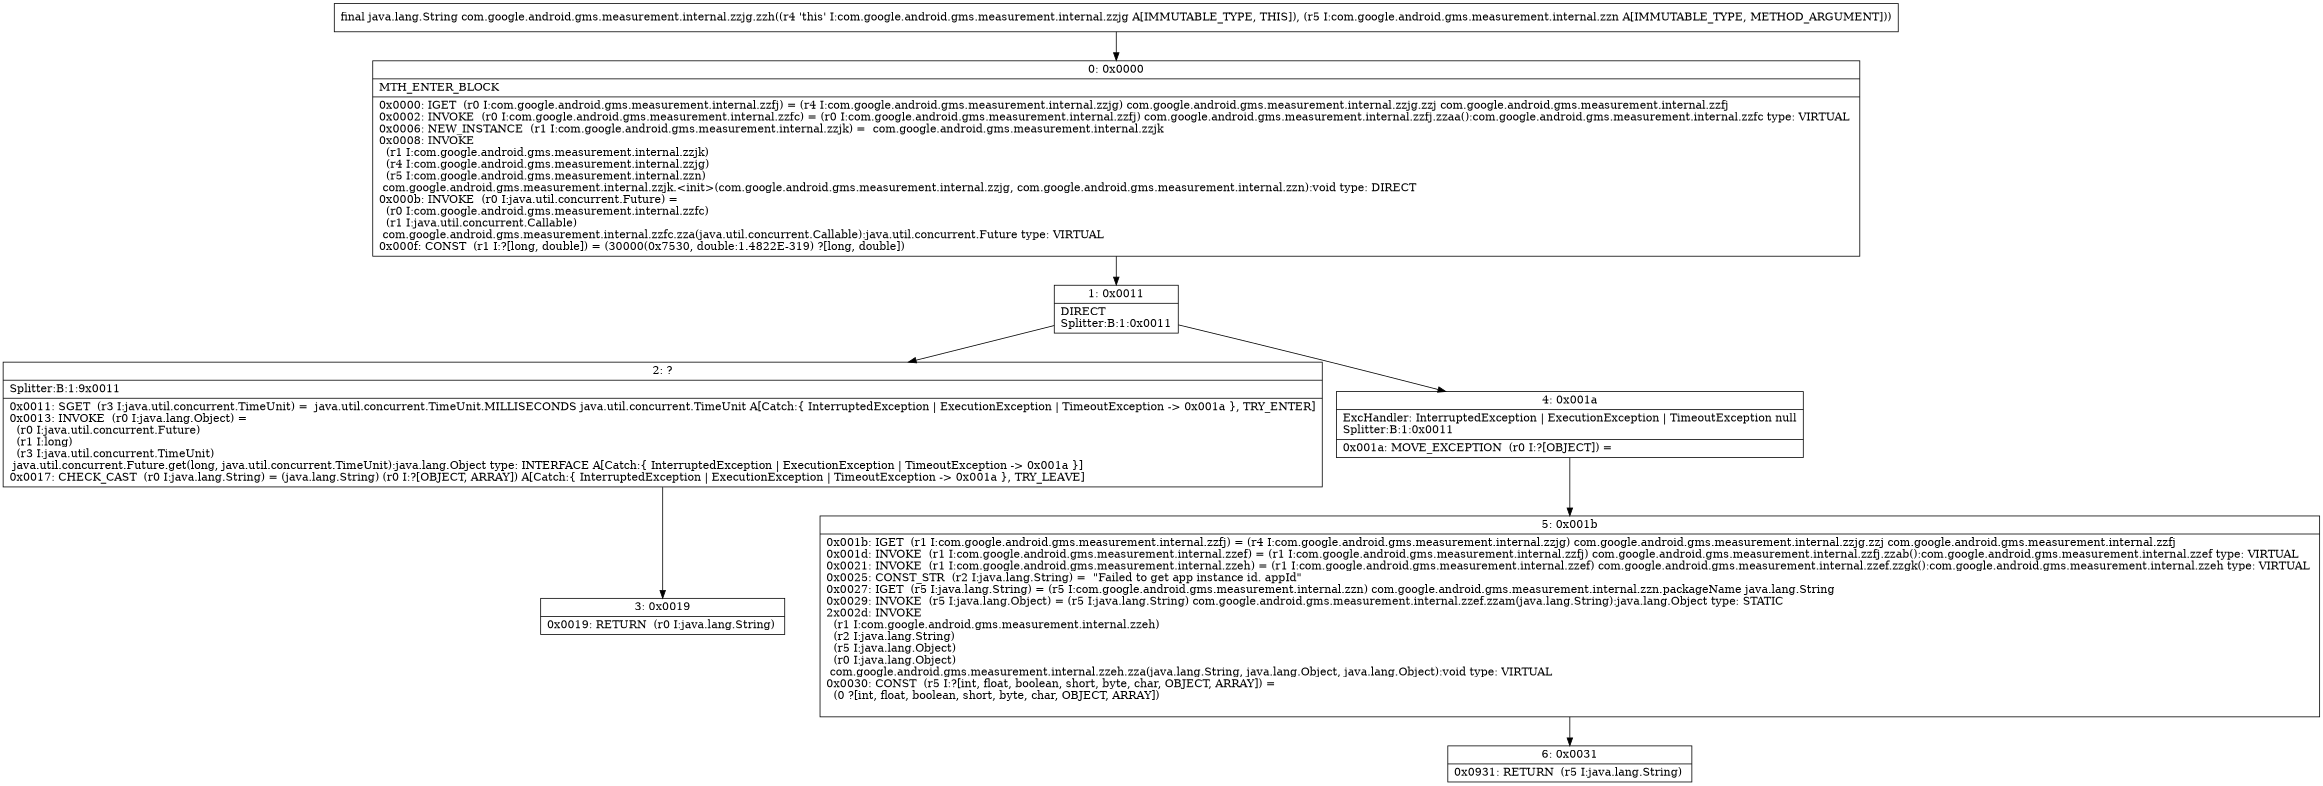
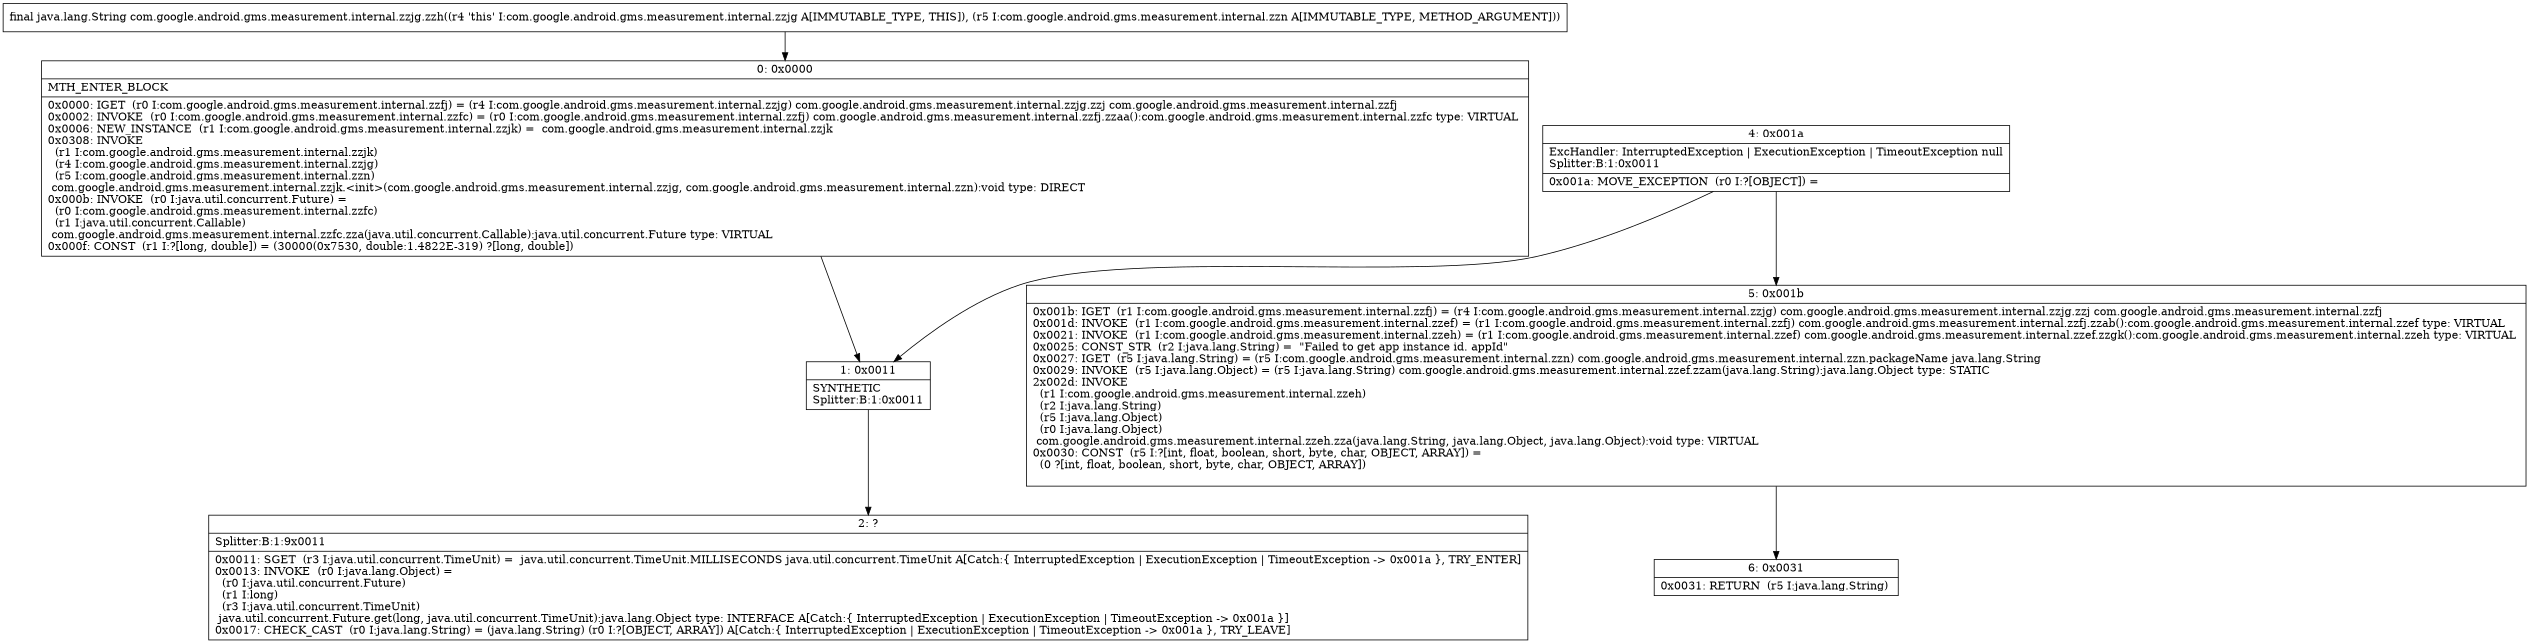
node "0: 0x0000": text "0x0008: INVOKE" -> "0x0308: INVOKE"
node "1: 0x0011": text "DIRECT" -> "SYNTHETIC"
edge "1: 0x0011" -> "4: 0x001a": reversed
node "3: 0x0019": removed
node "6: 0x0031": text "0x0931: RETURN  (r5 I:java.lang.String)" -> "0x0031: RETURN  (r5 I:java.lang.String)"
